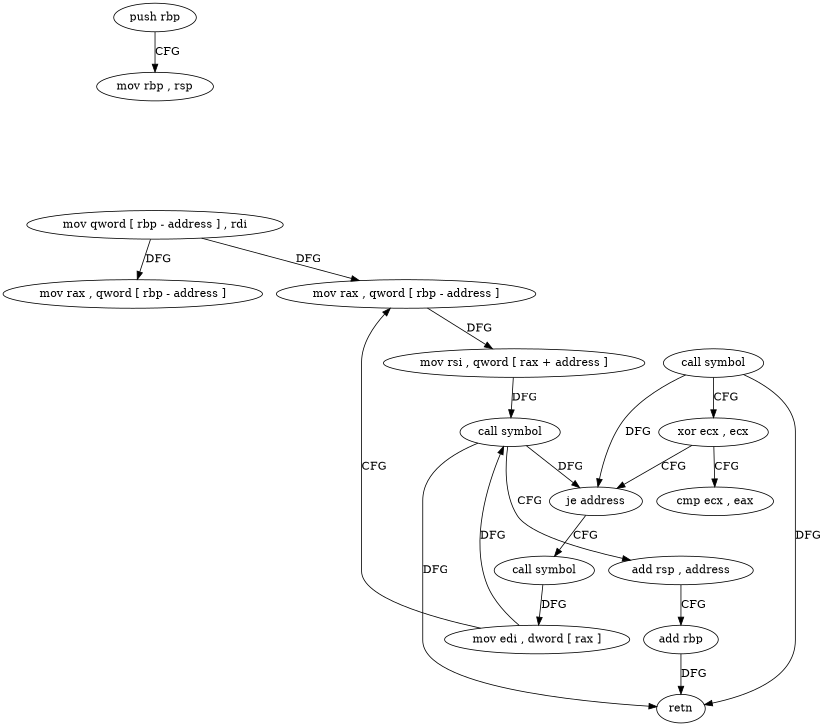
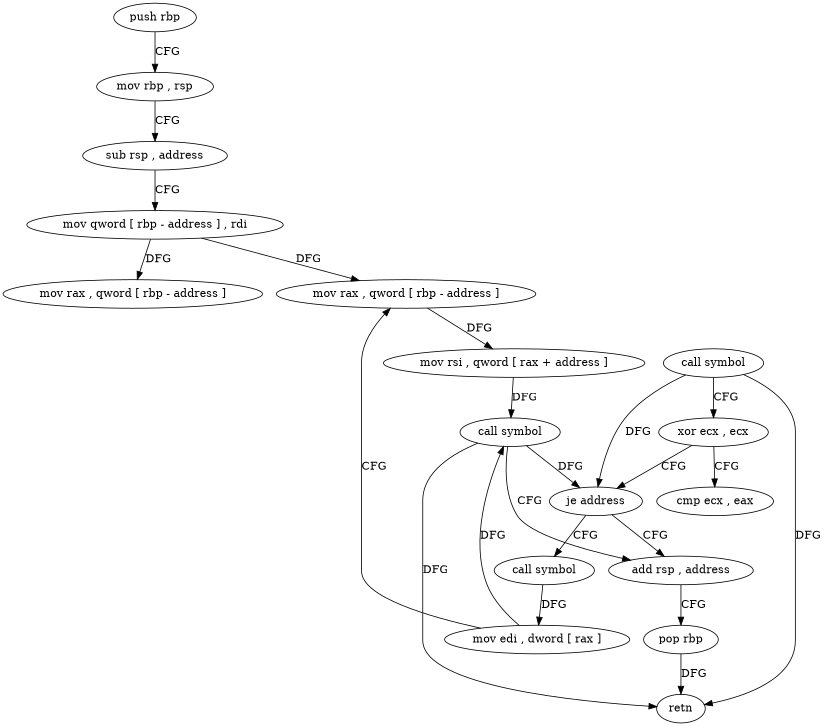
node "sub rsp , address": added
edge "je address" -> "add rsp , address": added, label "CFG"
node "add rbp": label "add rbp" -> "pop rbp"
